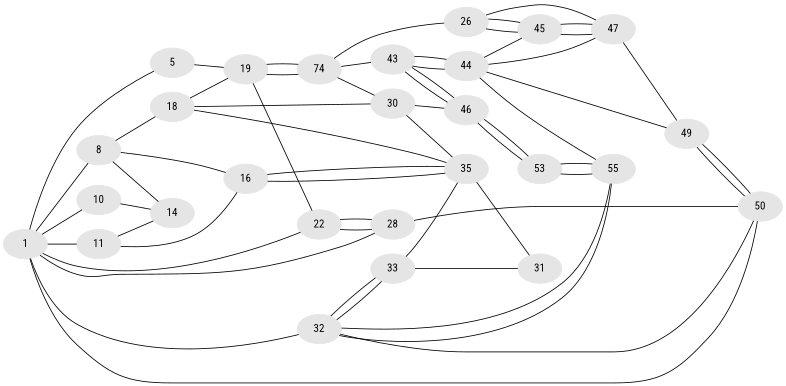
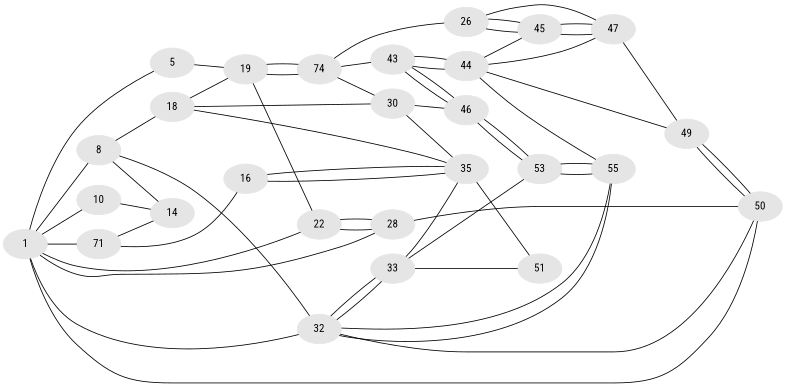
edge "8" -- "16": now "8" -- "32"
edge "53" -- "33": added
node "11": label "11" -> "71"
node "31": label "31" -> "51"
